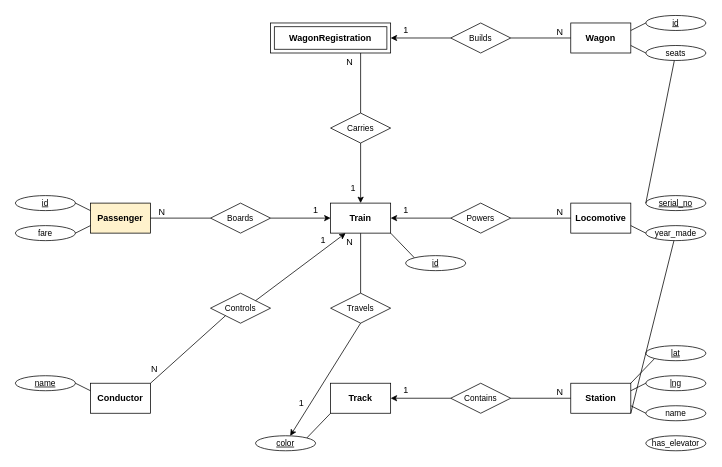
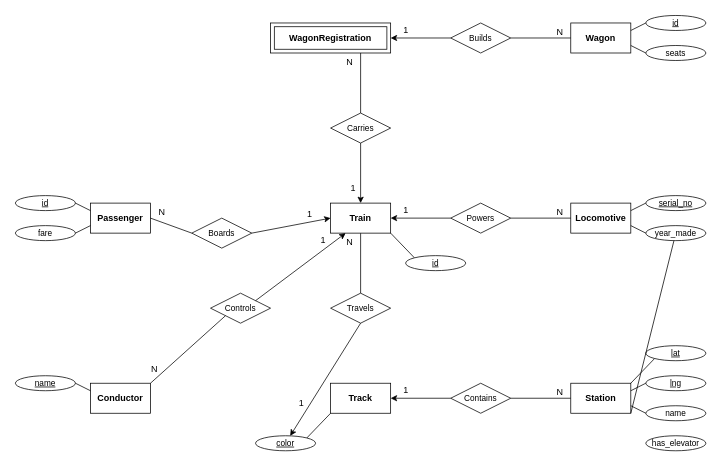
edge "seats" -- "serial_no": now "Locomotive" -- "serial_no"
node "Passenger": fillcolor #fff2cc -> #ffffff
node "Boards": moved (240, 218) -> (222, 233)
